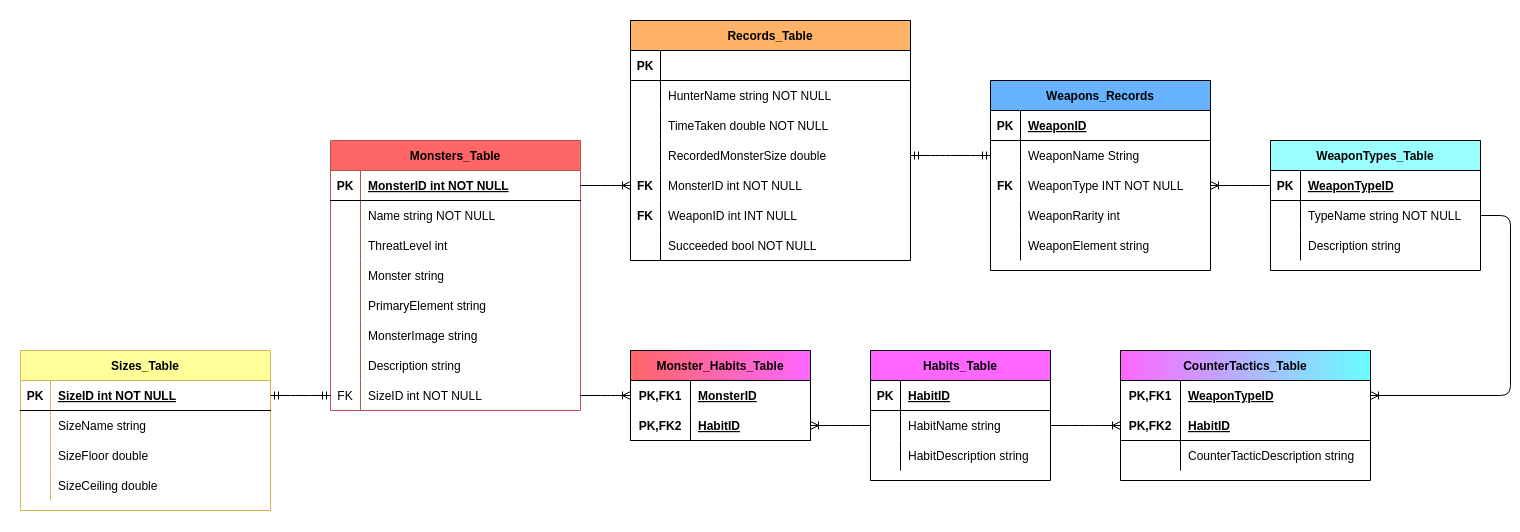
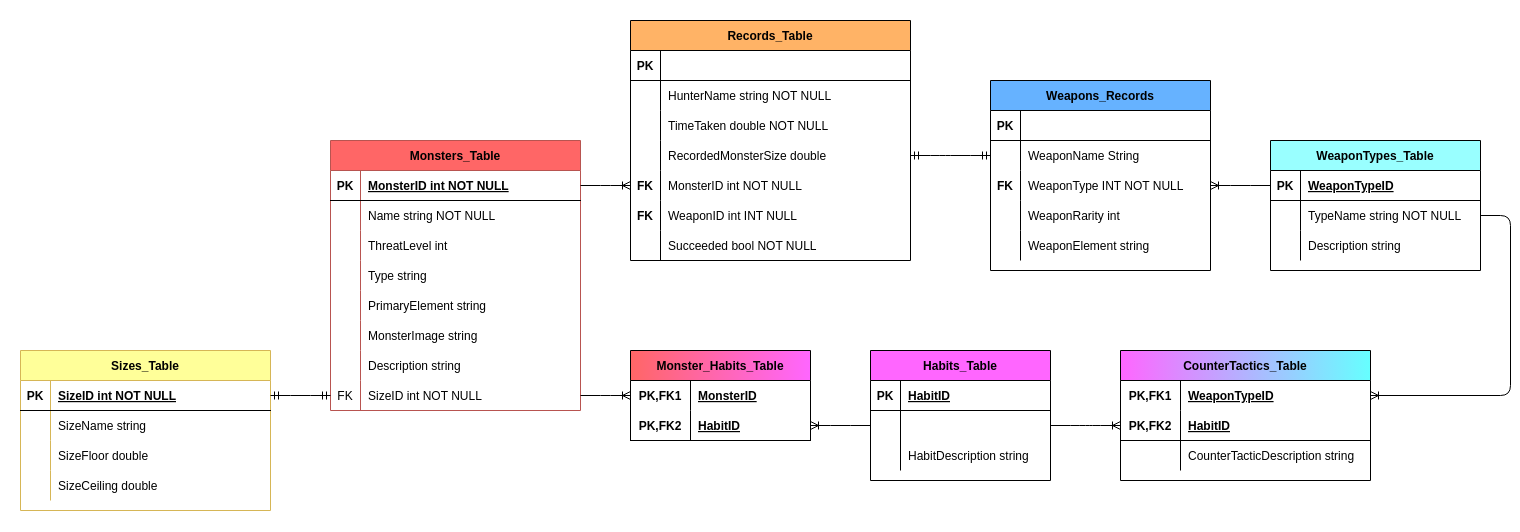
node "WeaponID": removed
node "Monster string": label "Monster string" -> "Type string"
node "HabitName string": removed
